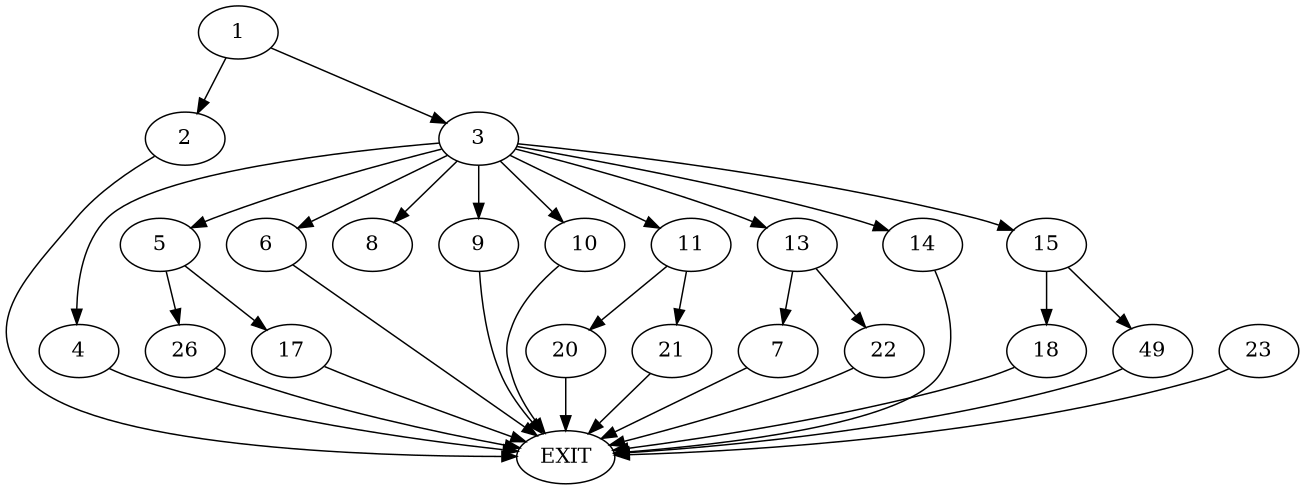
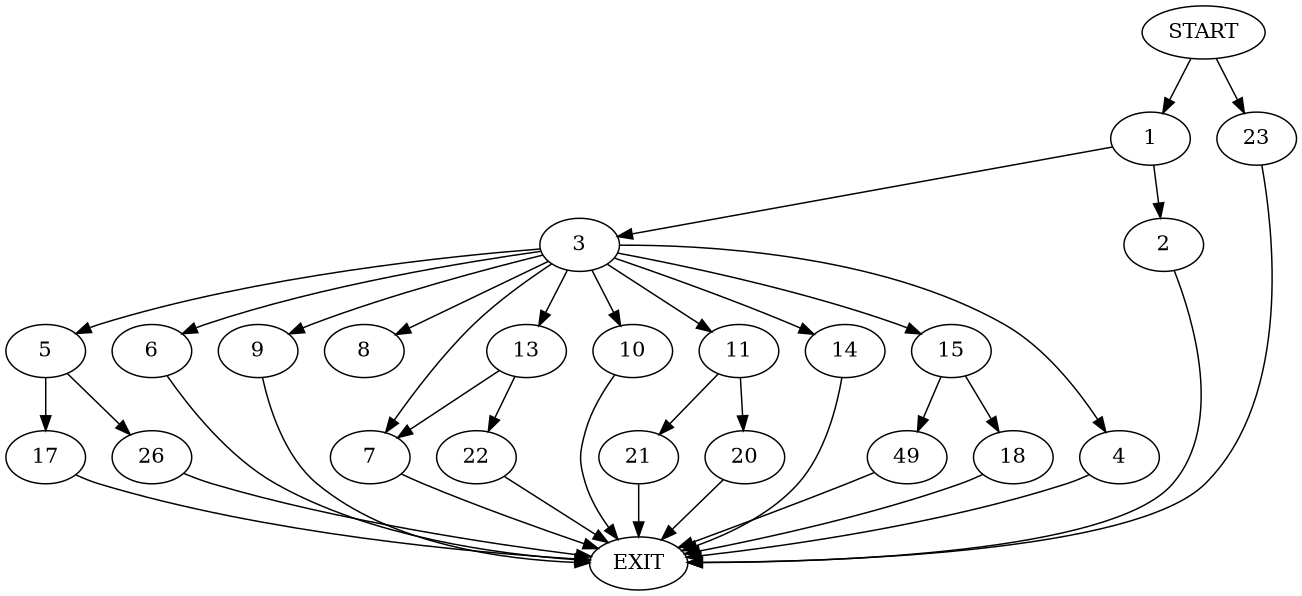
node "START": added
edge "3" -> "7": added
